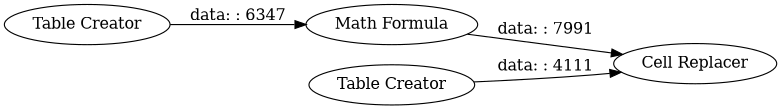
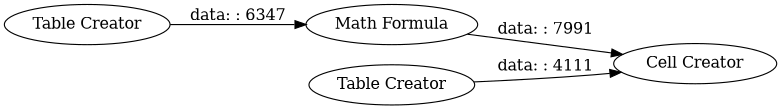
node "Cell Replacer": label "Cell Replacer" -> "Cell Creator"
